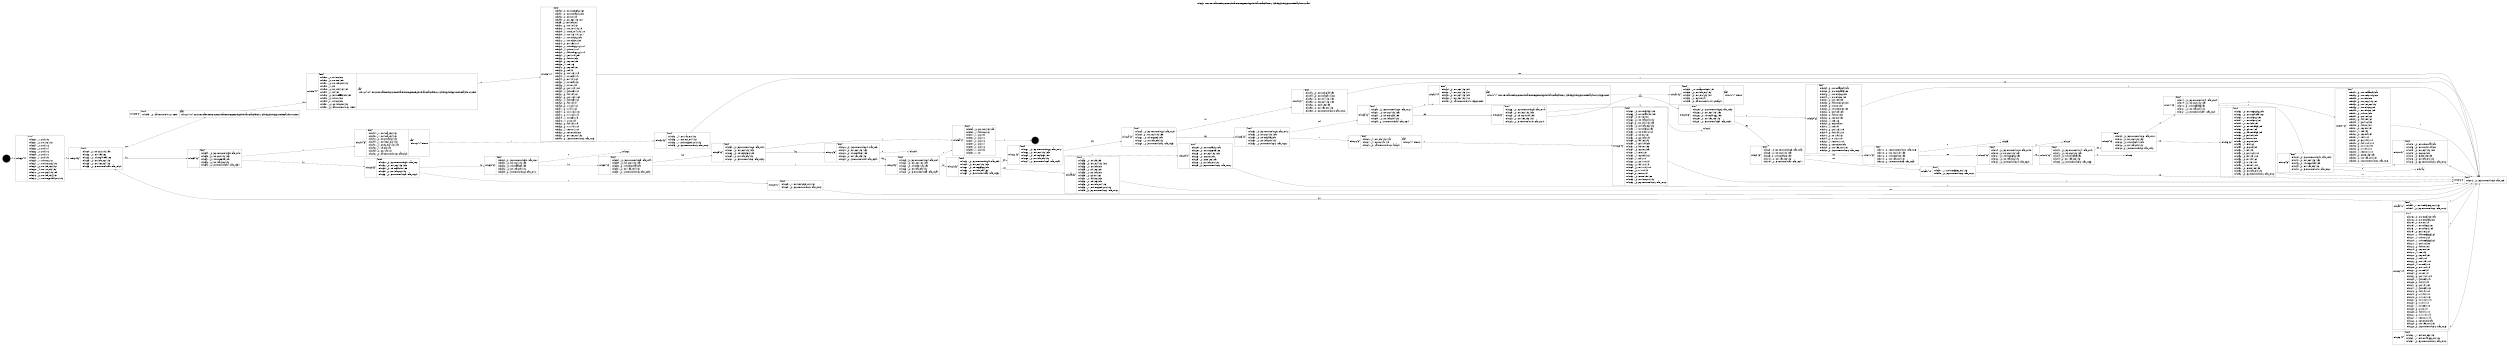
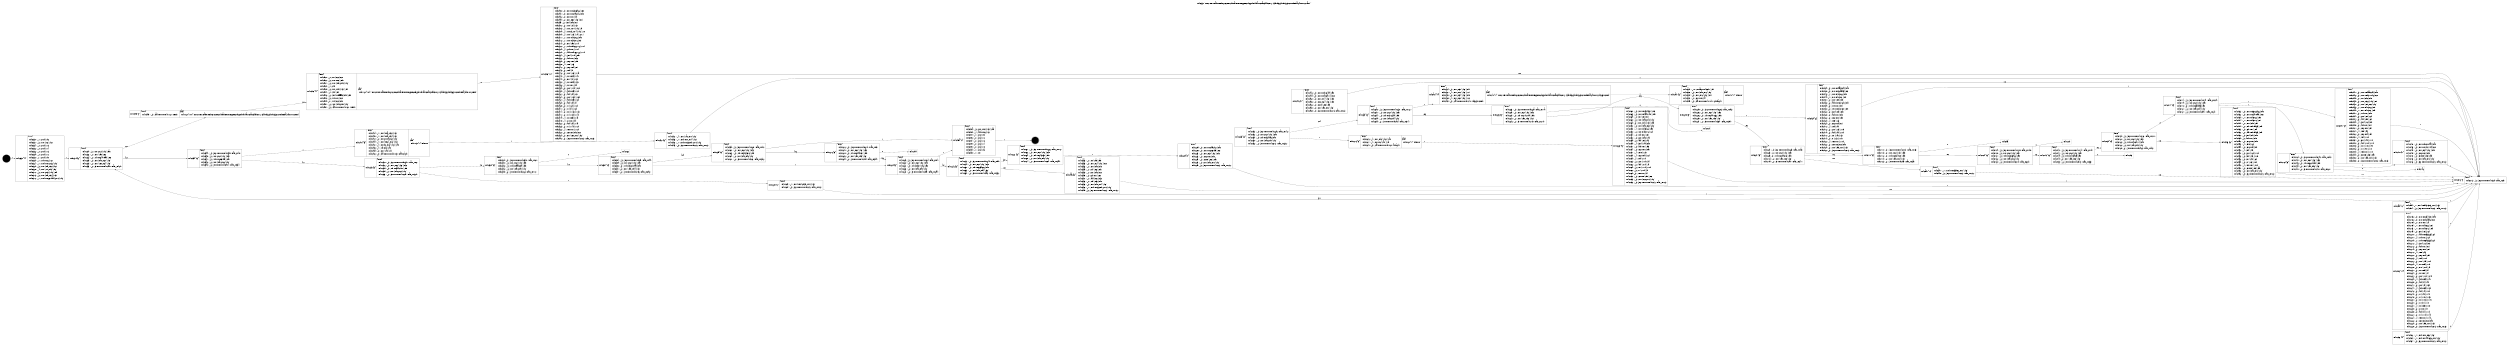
node "0x40267a [25]": removed
